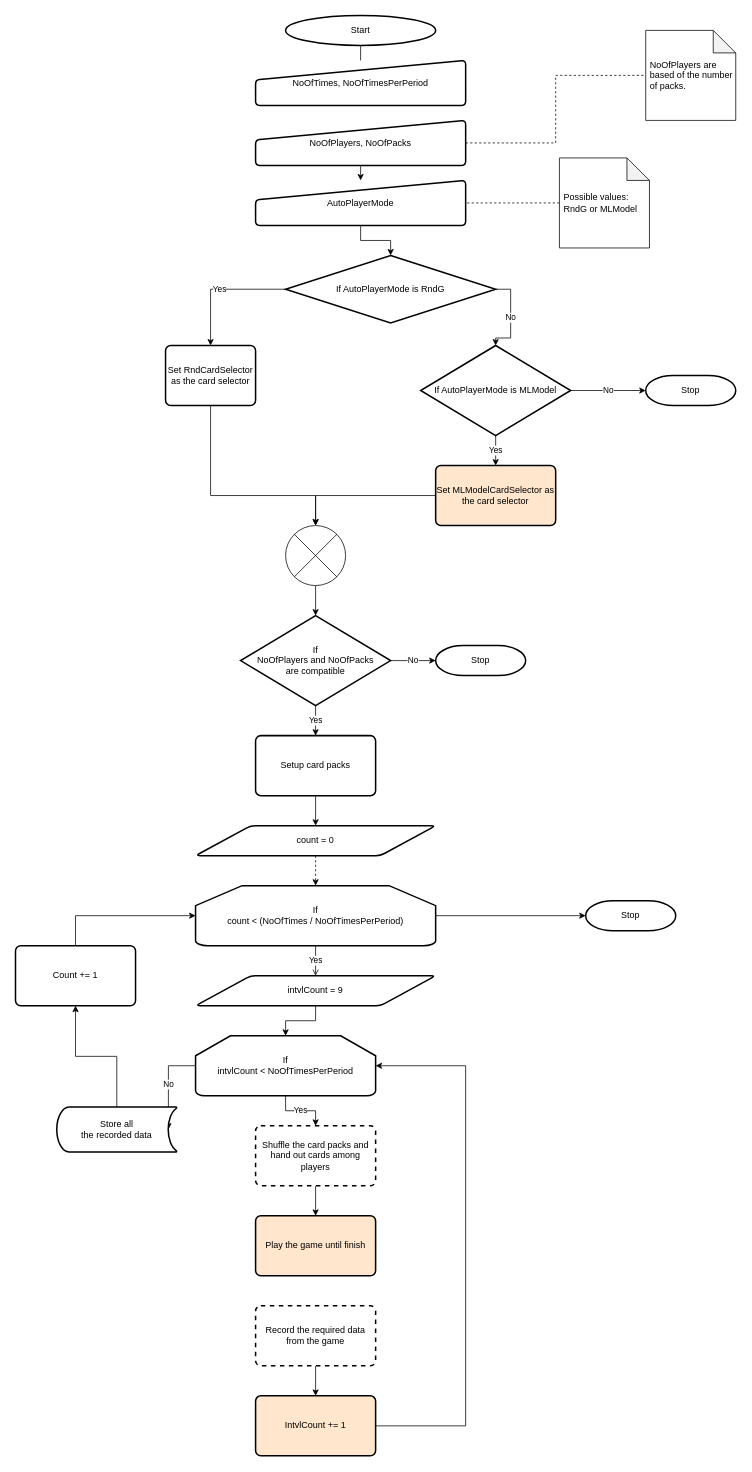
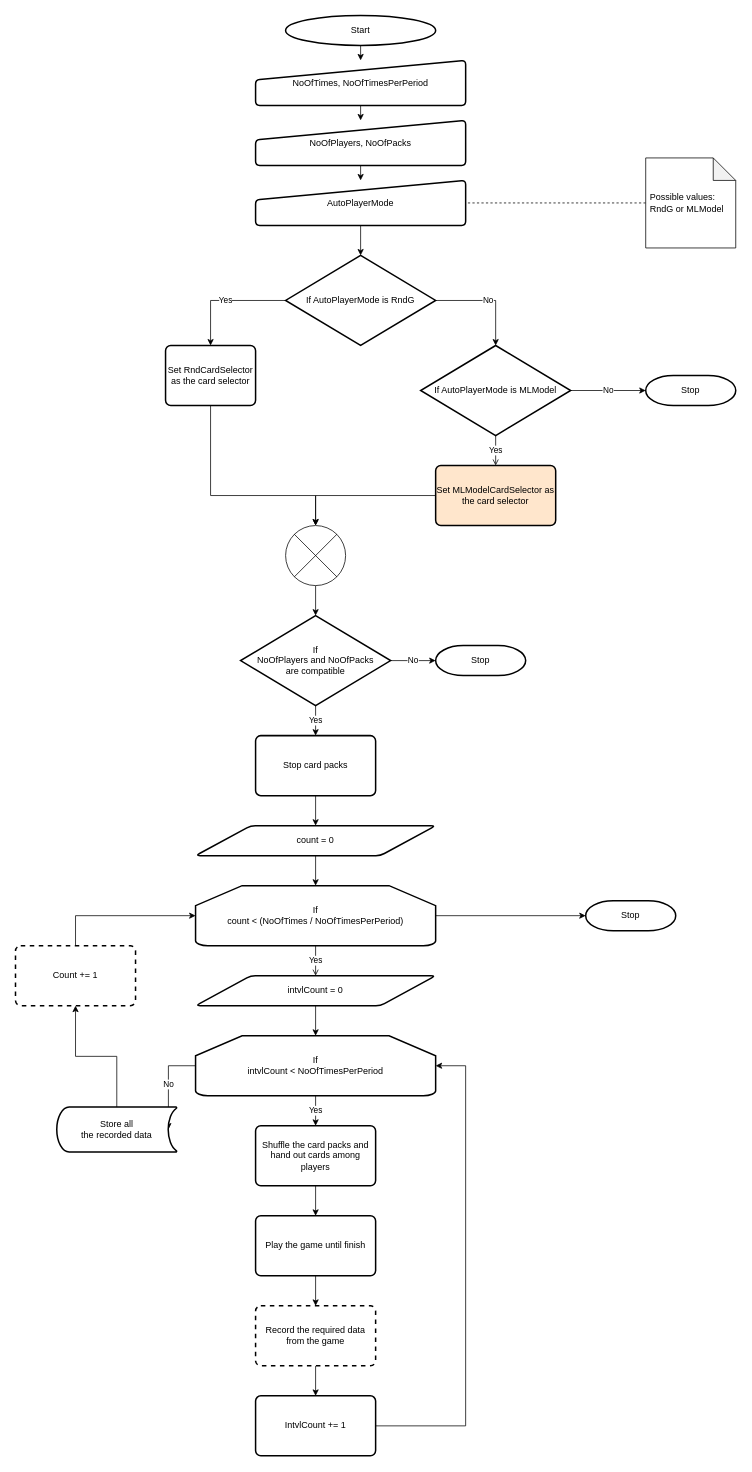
edge "Start" -- "NoOfTimes, NoOfTimesPerPeriod": arrowhead none -> classic
node "NoOfPlayers are based of the number of packs.": removed
edge "NoOfTimes, NoOfTimesPerPeriod" -> "NoOfPlayers, NoOfPacks": added
edge "NoOfPlayers are based of the number of packs." -- "NoOfPlayers, NoOfPacks": removed
node "Possible values: RndG or MLModel": moved (604, 203) -> (690, 203)
node "If AutoPlayerMode is RndG": size 210x68 -> 150x90
edge "If AutoPlayerMode is MLModel" -> "Set MLModelCardSelector as the card selector": arrowhead classic -> open
node "Setup card packs": label "Setup card packs" -> "Stop card packs"
edge "count = 0" -> "If count < (NoOfTimes / NoOfTimesPerPeriod)": style dashed -> solid
node "Count += 1": style solid -> dashed
node "intvlCount = 9": label "intvlCount = 9" -> "intvlCount = 0"
node "If intvlCount < NoOfTimesPerPeriod": size 180x60 -> 240x60
node "Shuffle the card packs and hand out cards among players": style dashed -> solid
node "Play the game until finish": fillcolor #ffe6cc -> #ffffff
edge "Play the game until finish" -> "Record the required data from the game": added
node "IntvlCount += 1": fillcolor #ffe6cc -> #ffffff
